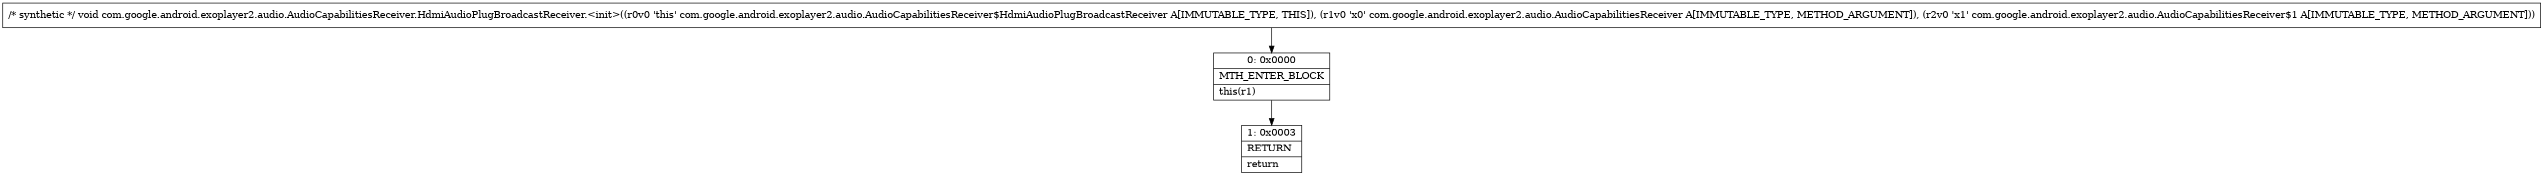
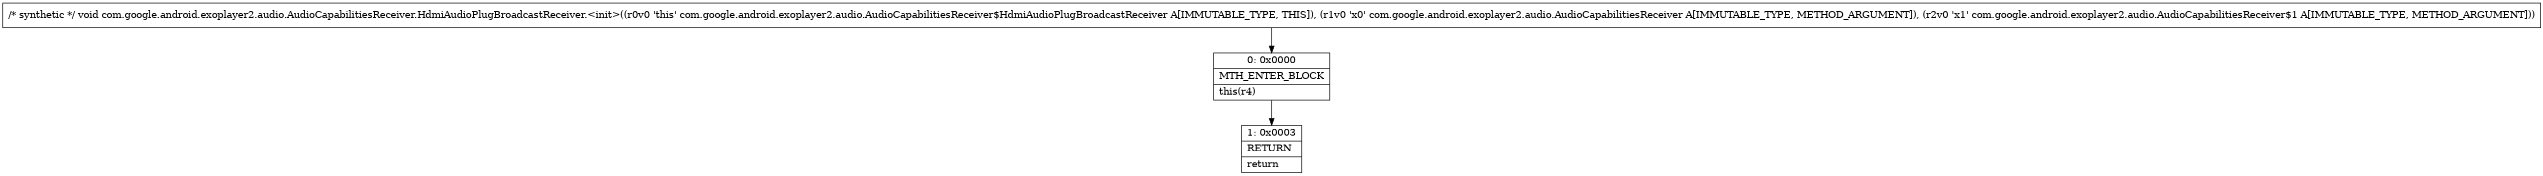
node "0: 0x0000": text "this(r1)" -> "this(r4)"
